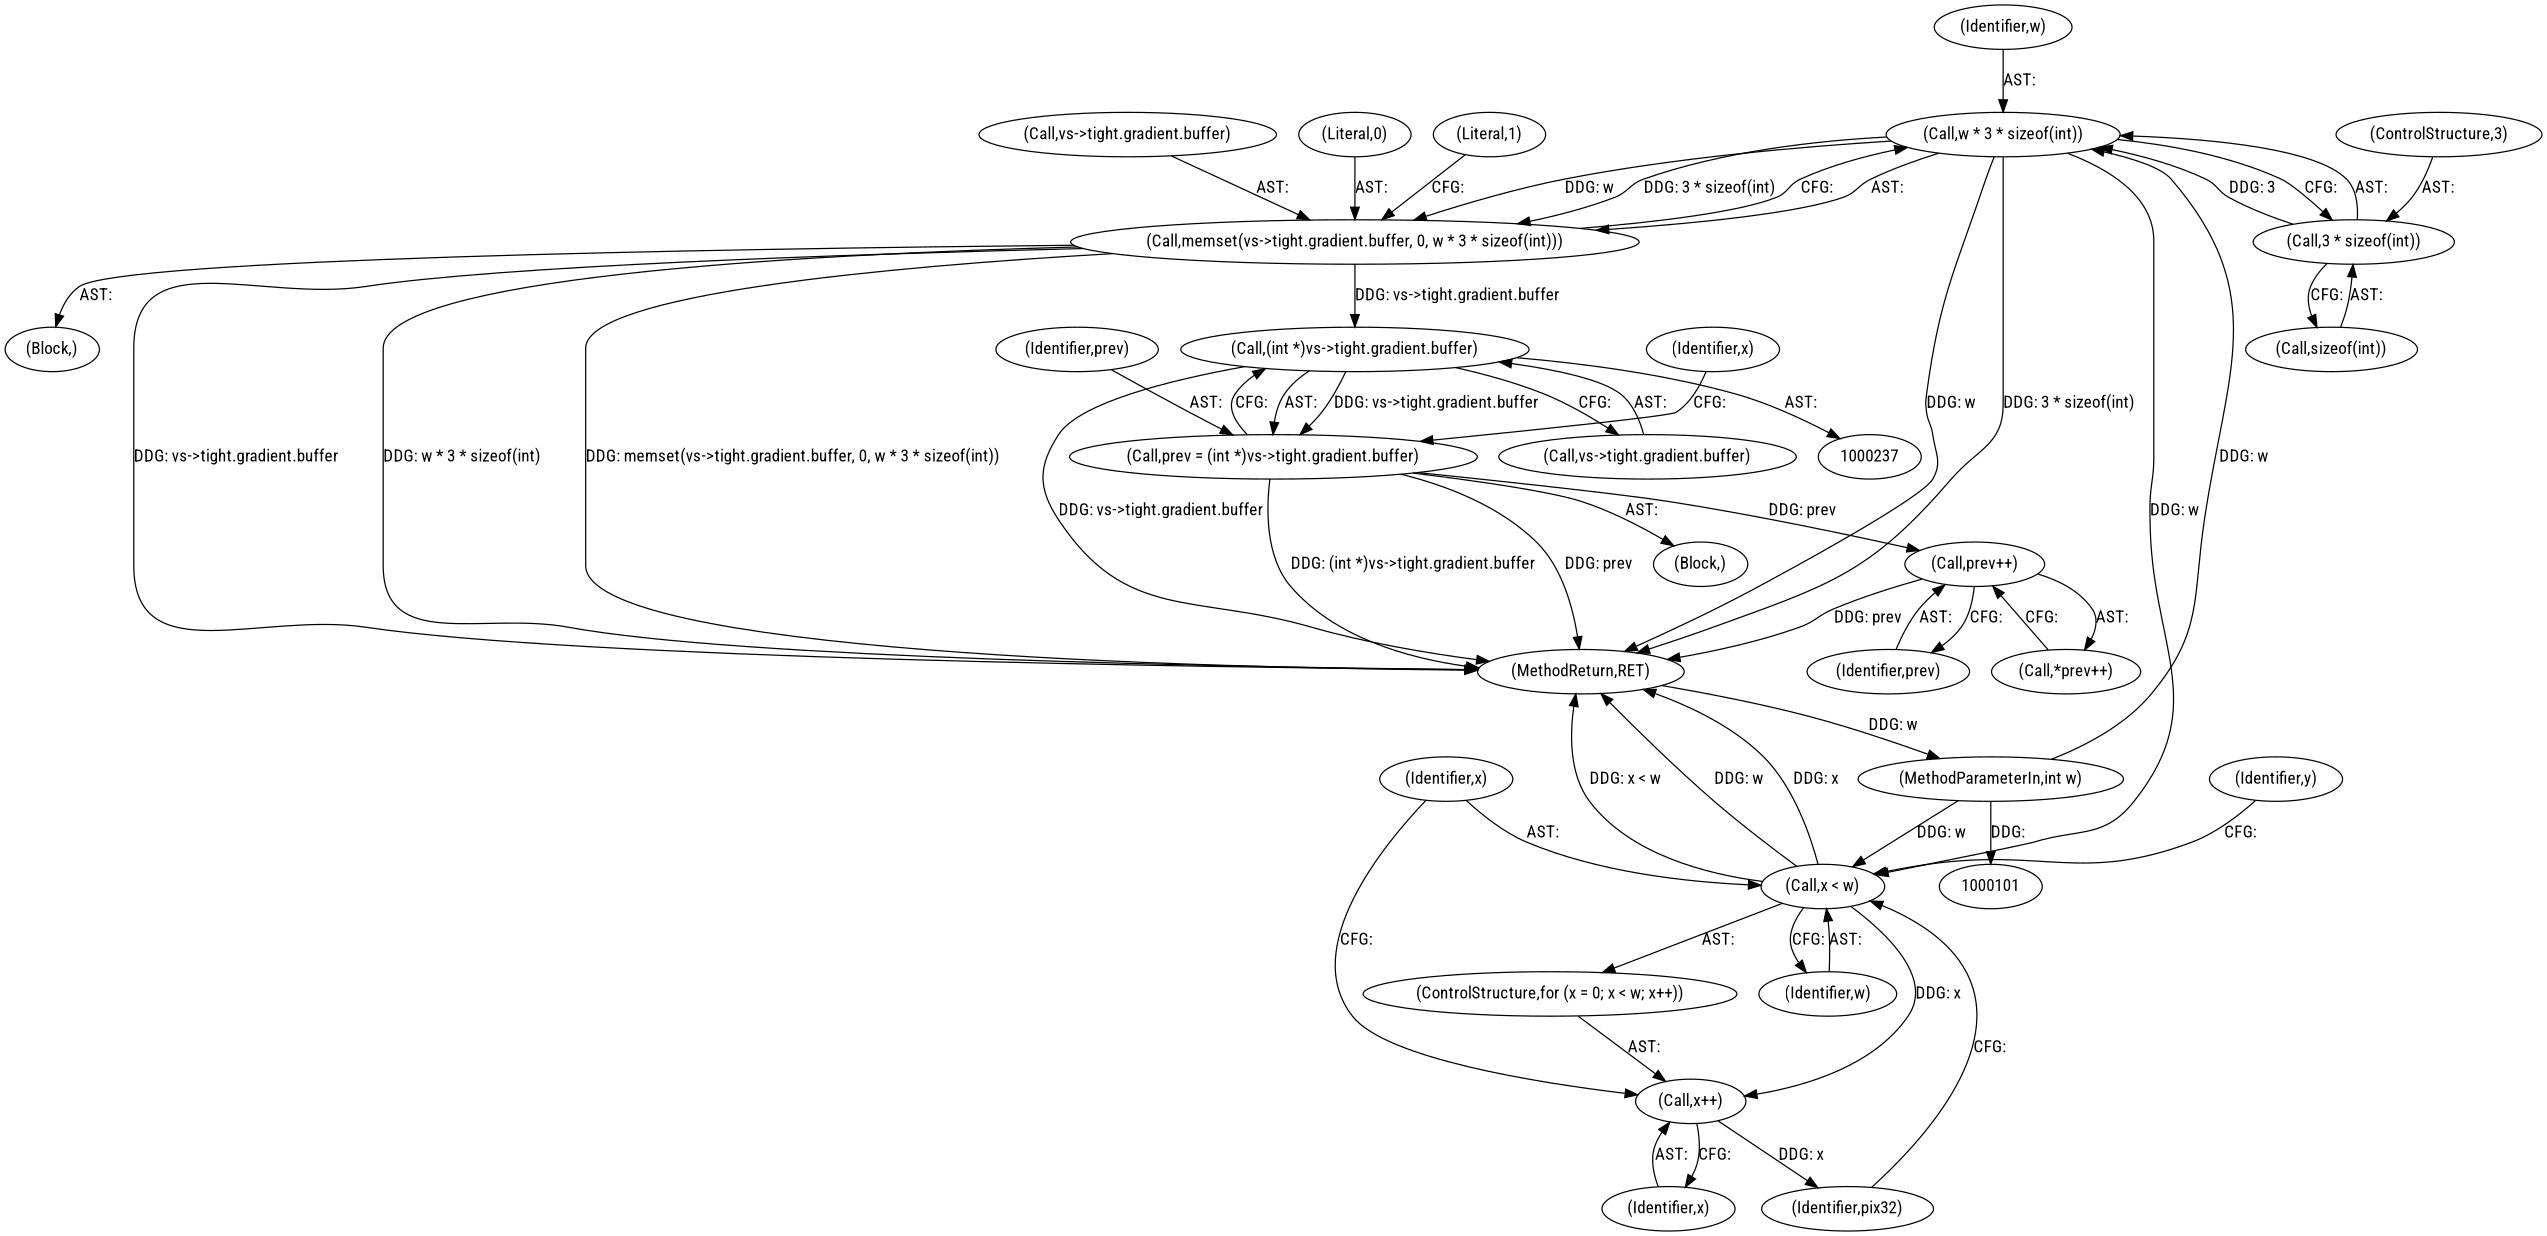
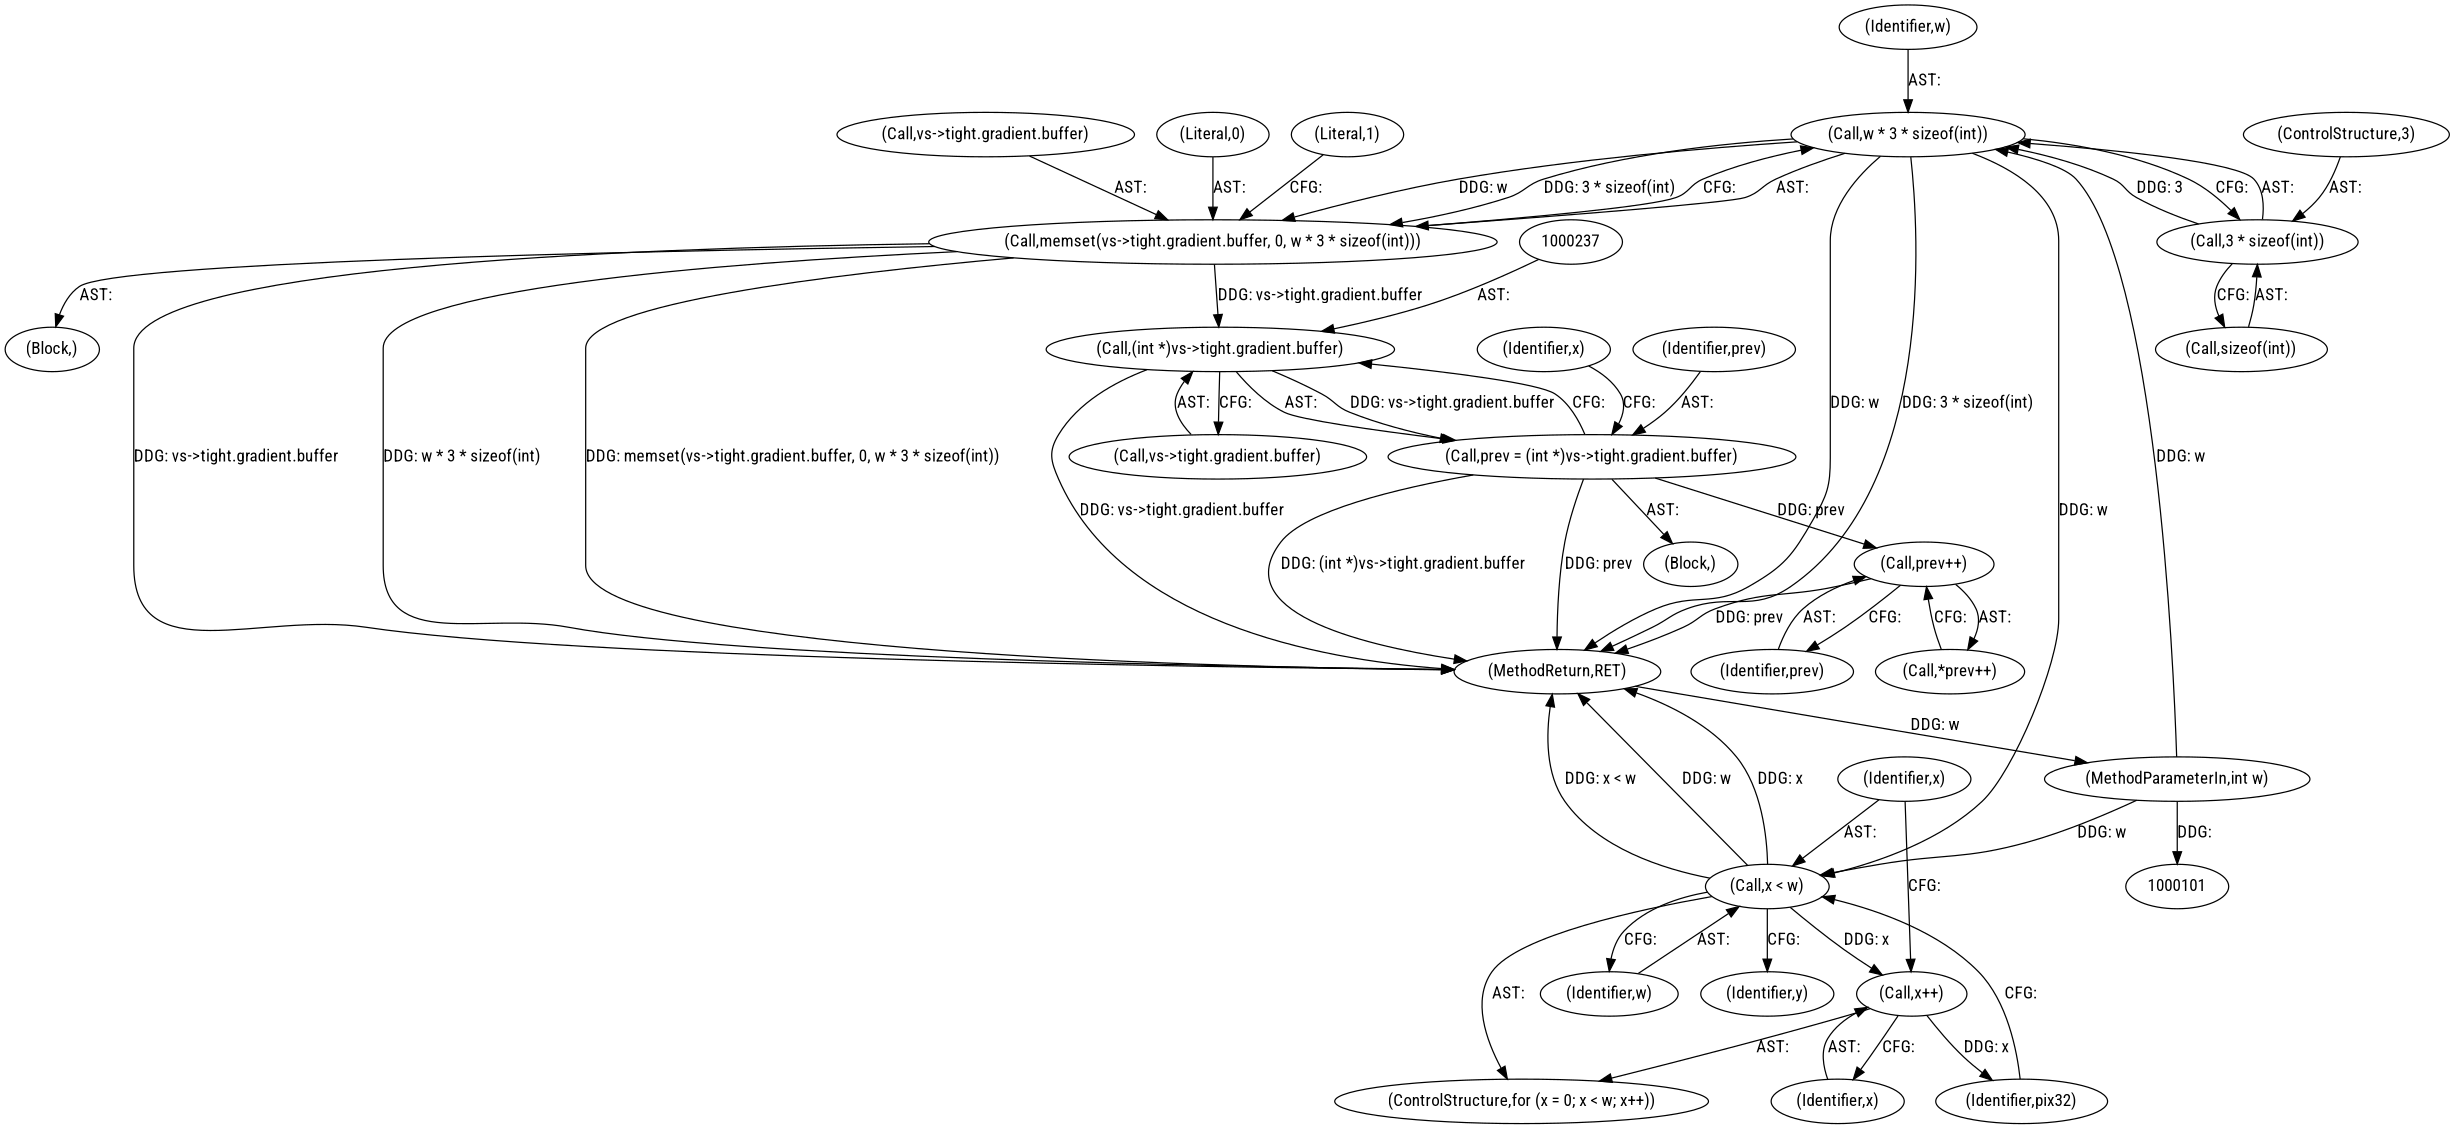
edge "(Call,(int *)vs->tight.gradient.buffer)" -> "1000237": reversed
edge "(Identifier,y)" -> "(Call,x < w)": reversed
edge "(ControlStructure,for (x = 0; x < w; x++))" -> "(Call,x++)": reversed
